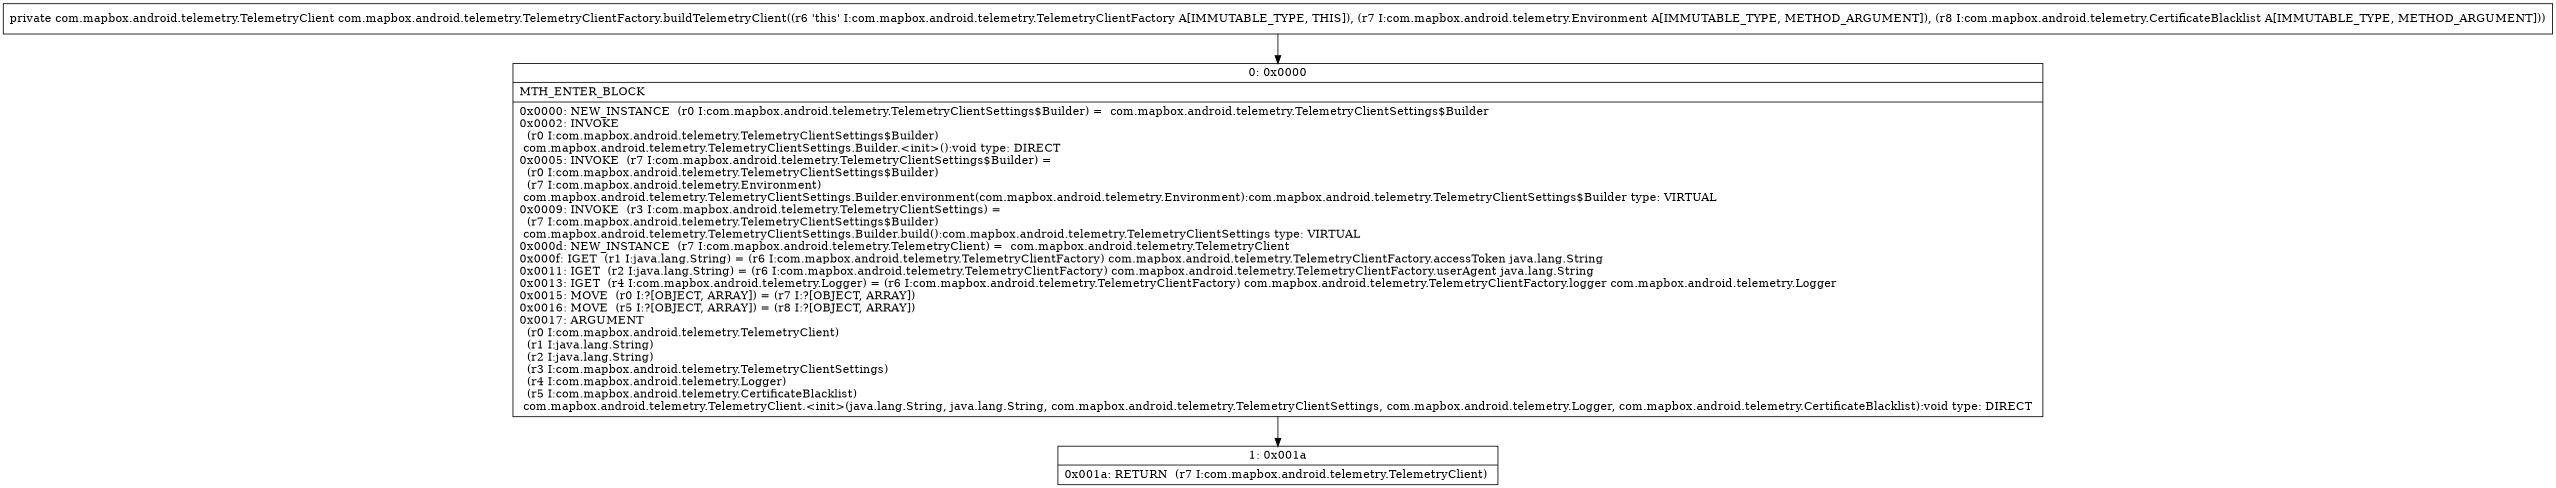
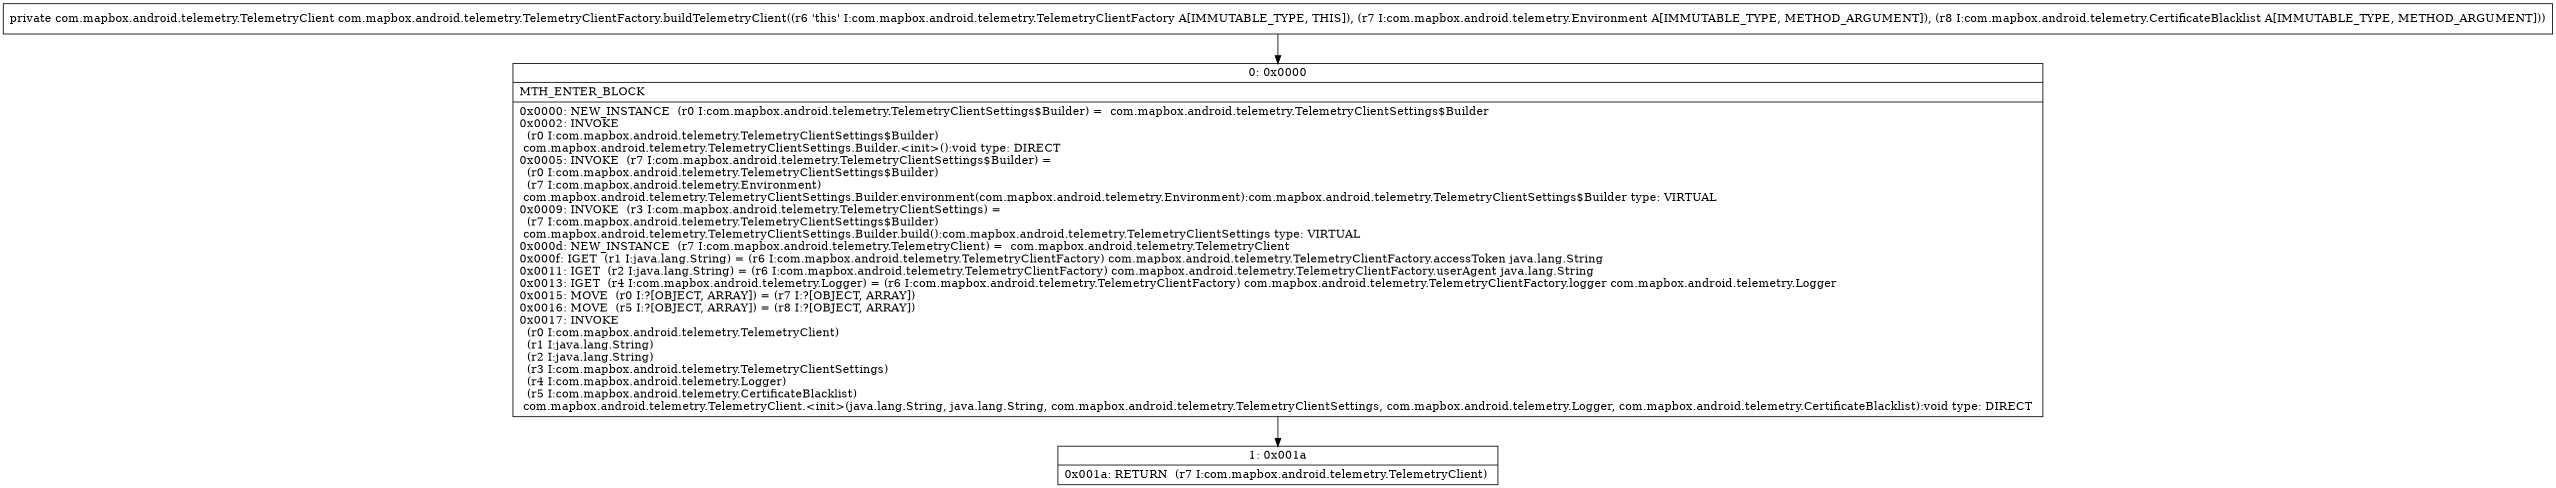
node "0: 0x0000": text "0x0017: ARGUMENT" -> "0x0017: INVOKE"
